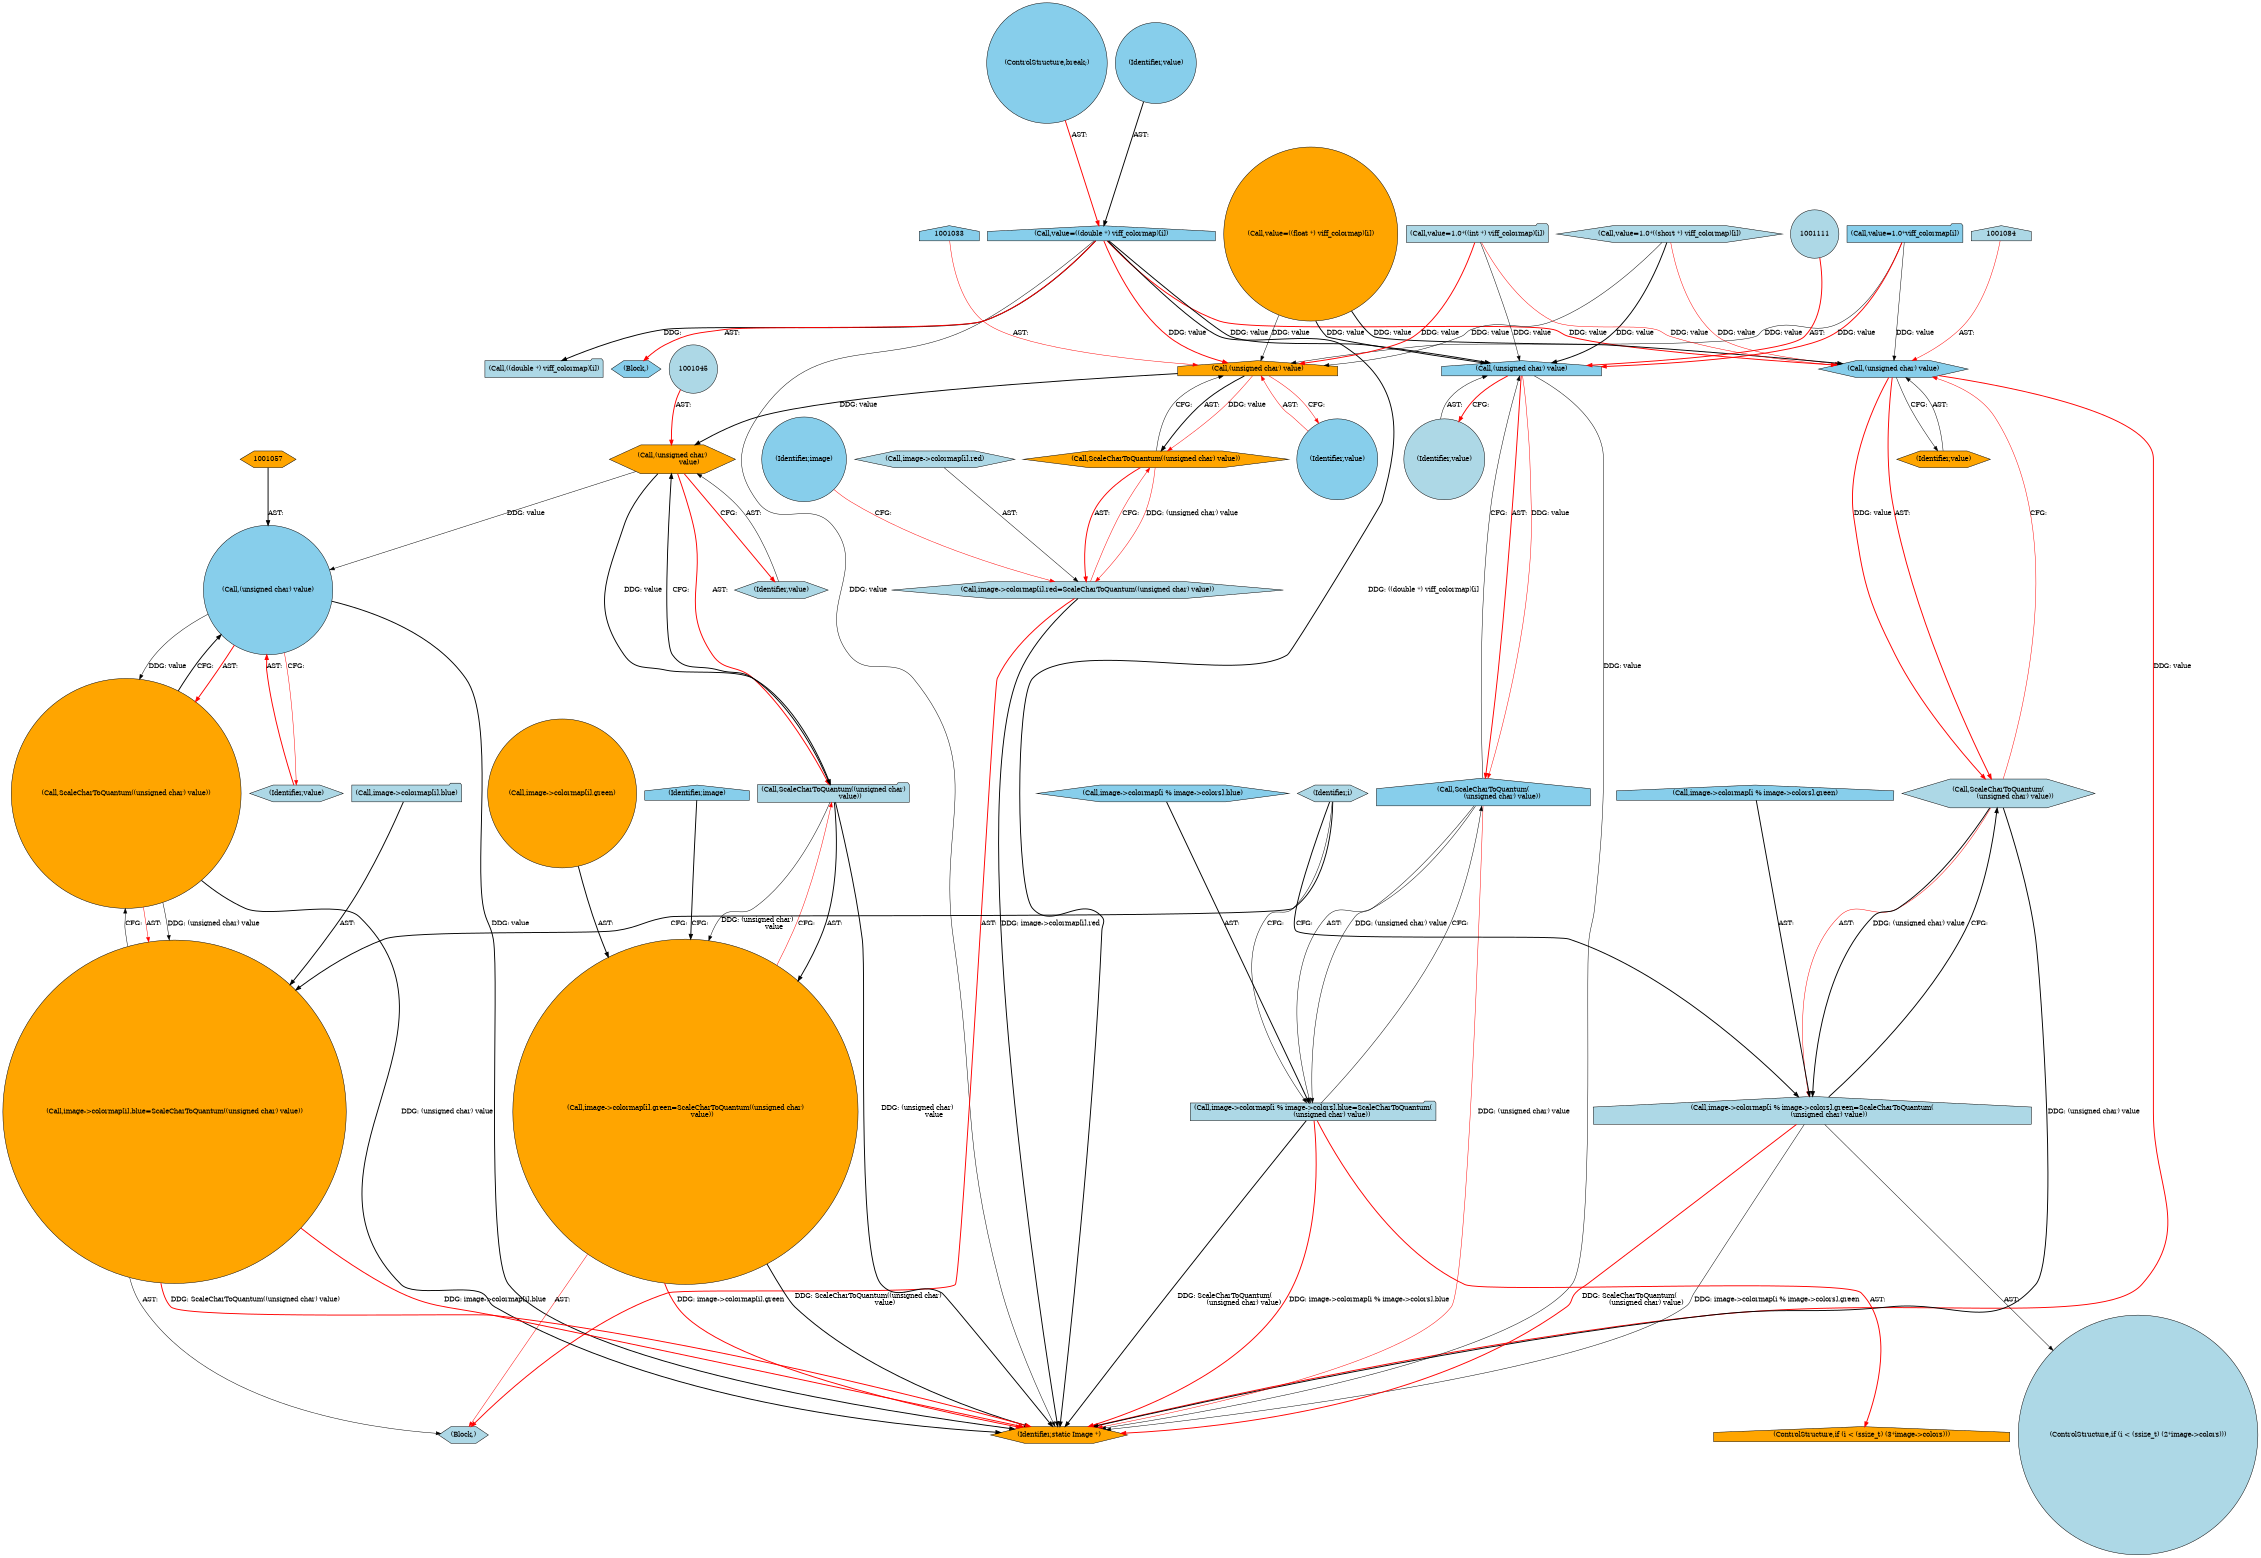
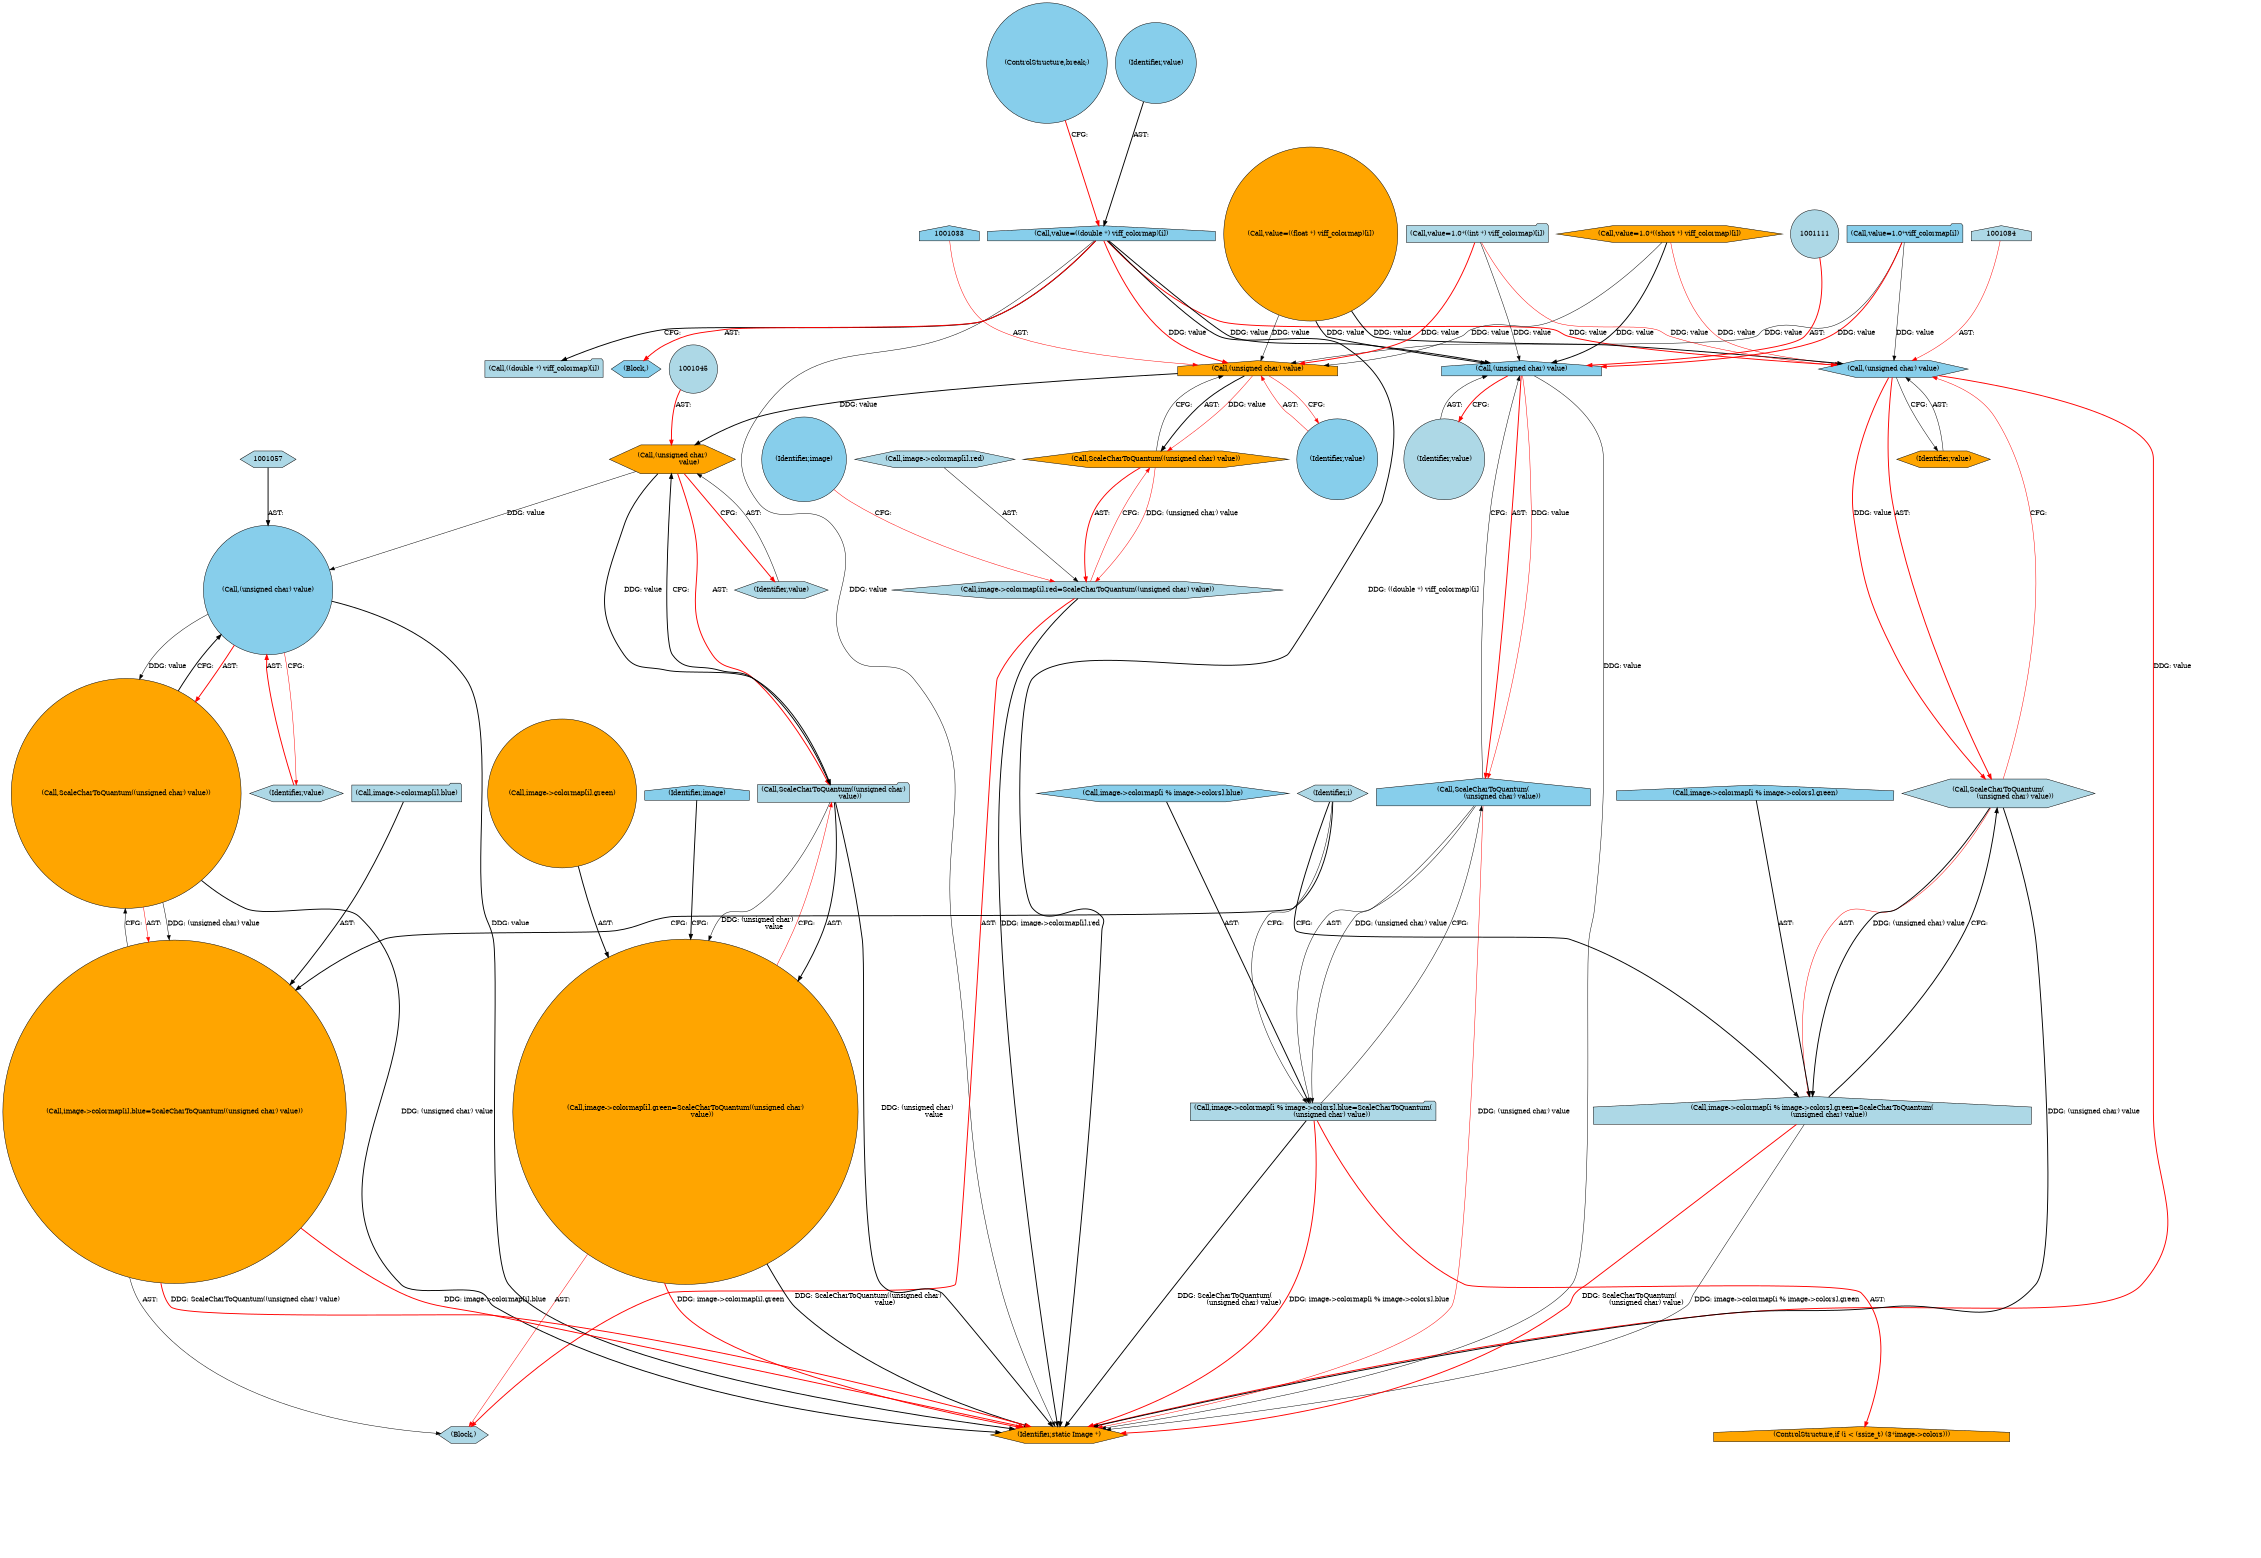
edge "(ControlStructure,break;)" -> "(Call,value=((double *) viff_colormap)[i])": label "AST: " -> "CFG: "
node "(Call,value=1.0*((short *) viff_colormap)[i])": fillcolor lightblue -> orange
edge "(Call,value=((double *) viff_colormap)[i])" -> "(Call,((double *) viff_colormap)[i])": label "DDG: " -> "CFG: "
node "1001057": fillcolor orange -> lightblue
node "(ControlStructure,if (i < (ssize_t) (2*image->colors)))": removed
